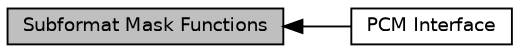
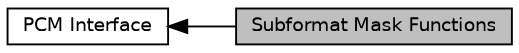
edge "PCM Interface" -> "Subformat Mask Functions": reversed
